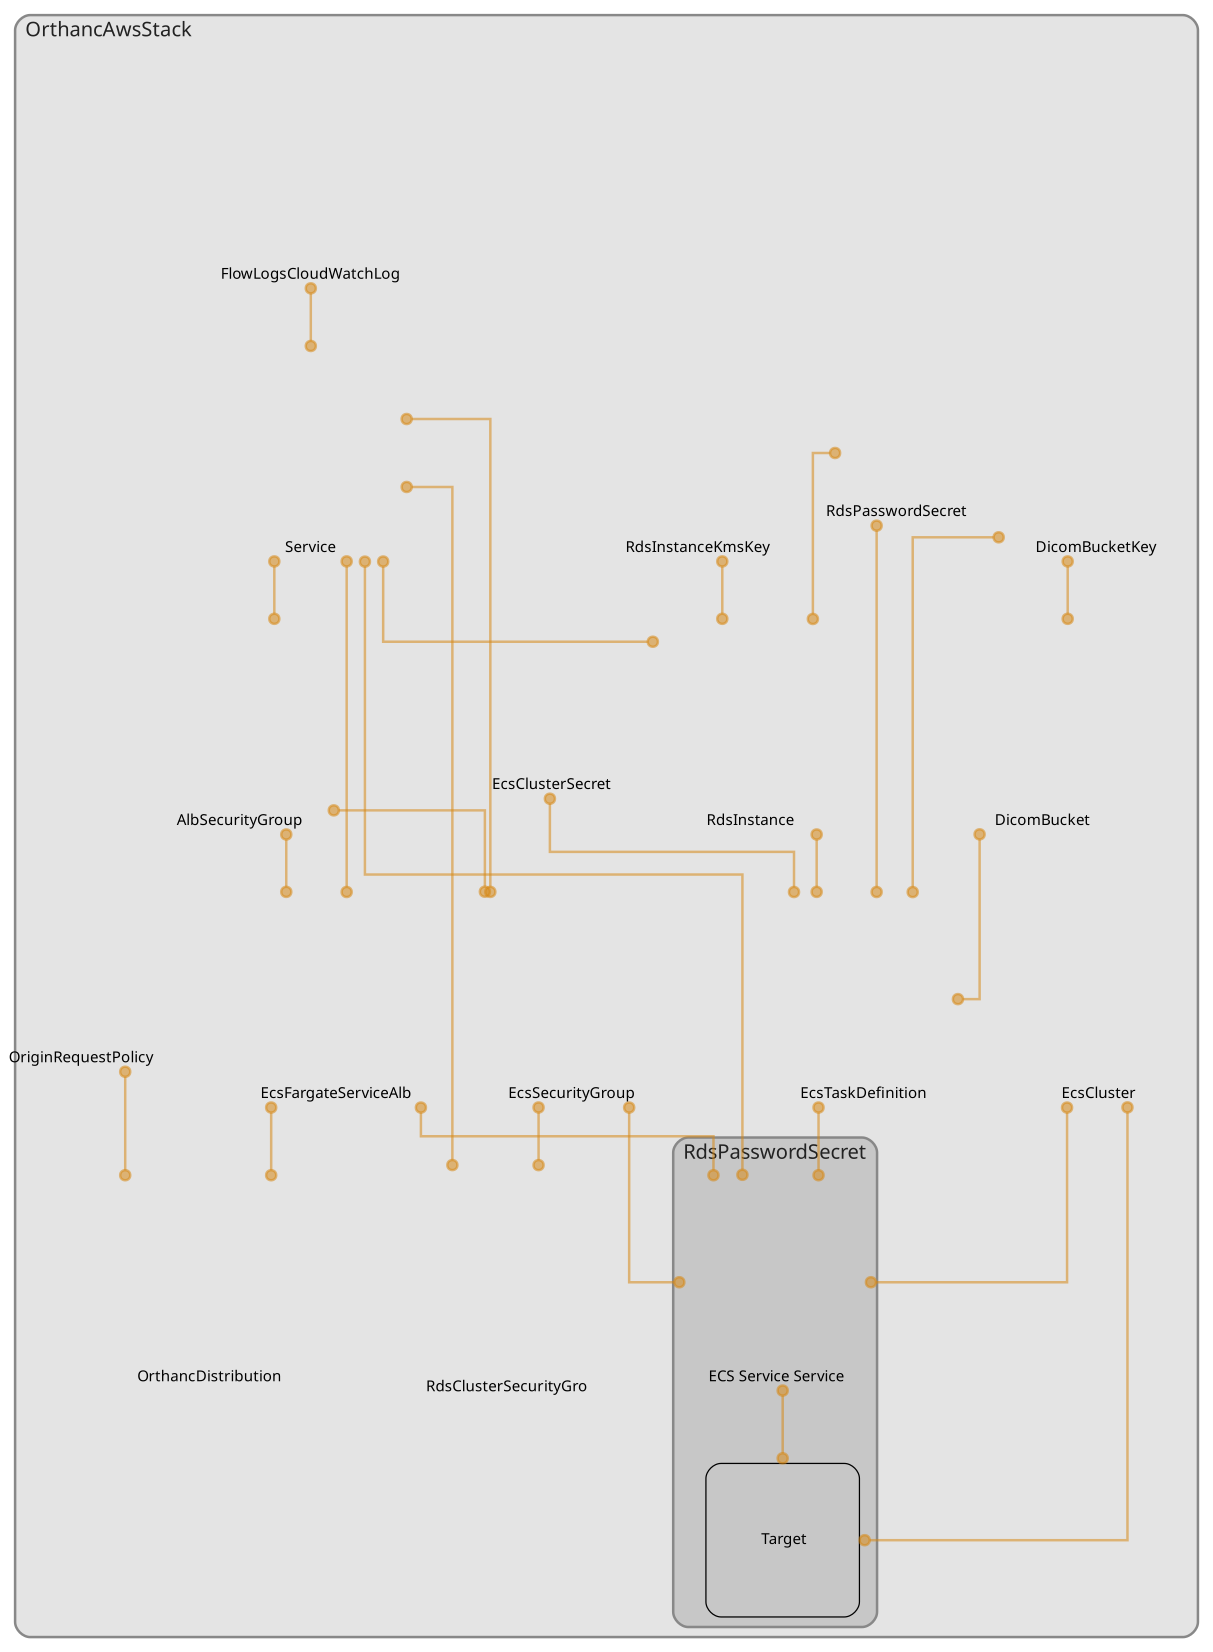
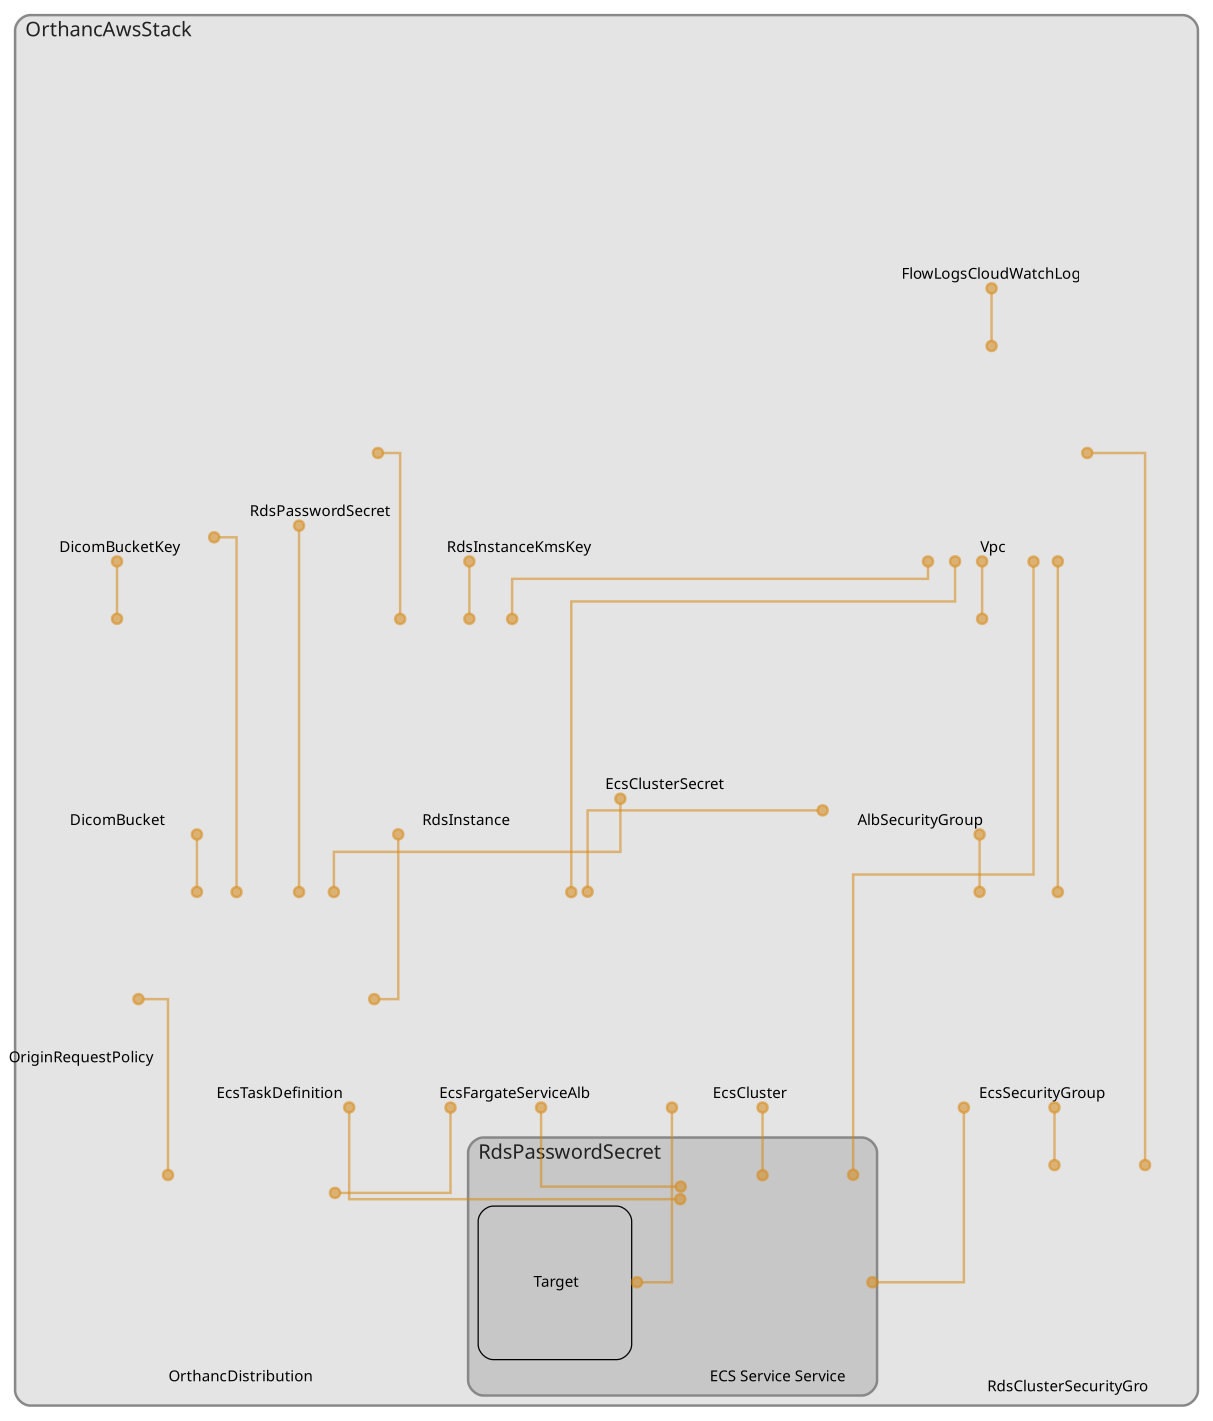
node "Service": label "Service" -> "Vpc"
edge "ECS Service Service" -- "Target": removed
